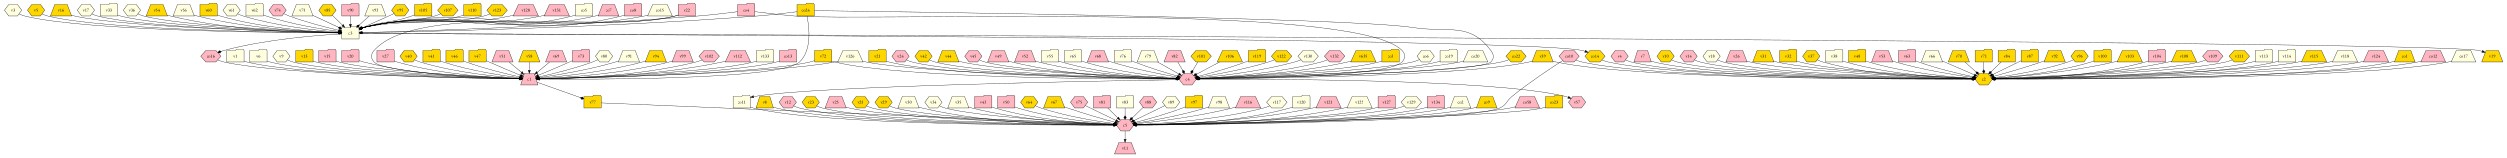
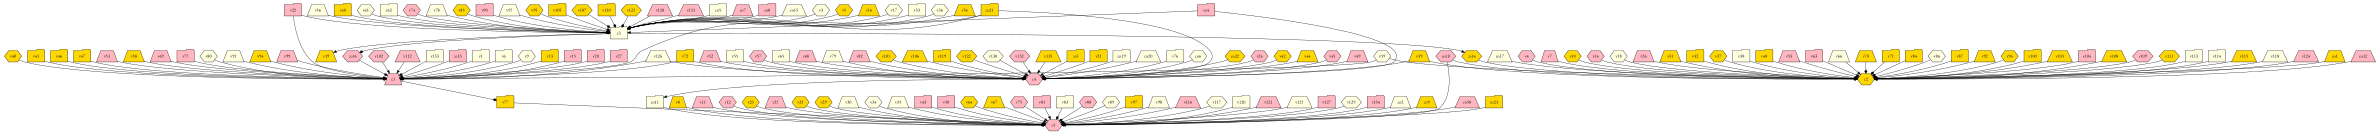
node "co24": label "co24" -> "co21"
node "v635": label "v635" -> "v135"
node "v59": added
node "v86": added
edge "co20" -> "c4": arrowhead diamond -> normal
edge "c4" -> "v57": reversed
edge "c5" -> "v11": reversed
